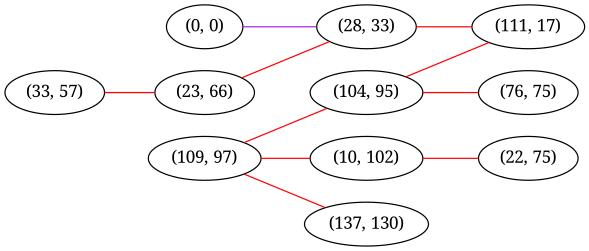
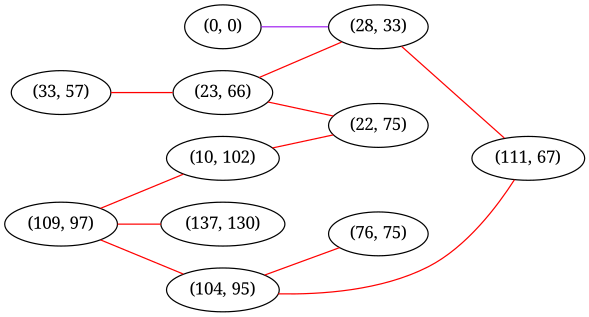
node "(111, 17)": label "(111, 17)" -> "(111, 67)"
edge "(23, 66)" -- "(22, 75)": added
